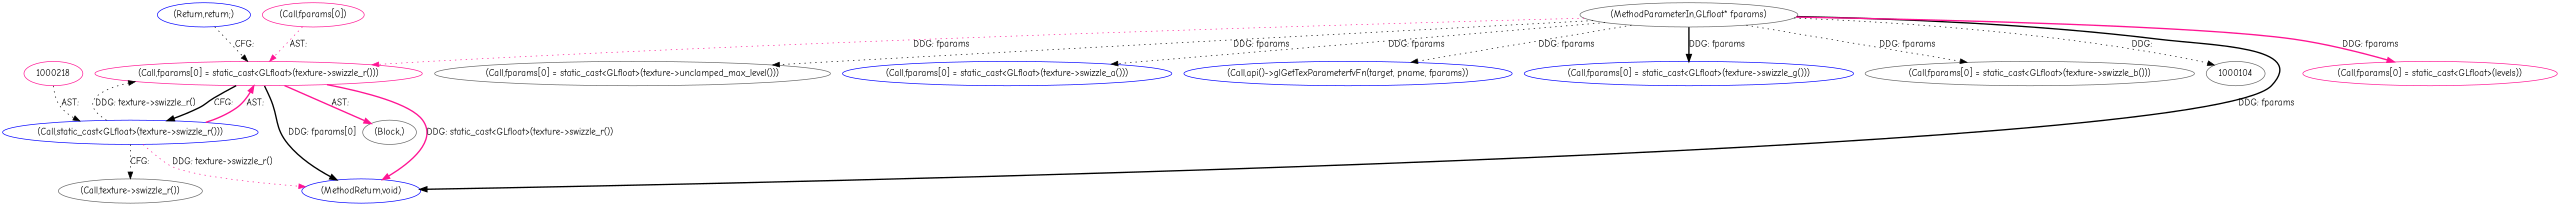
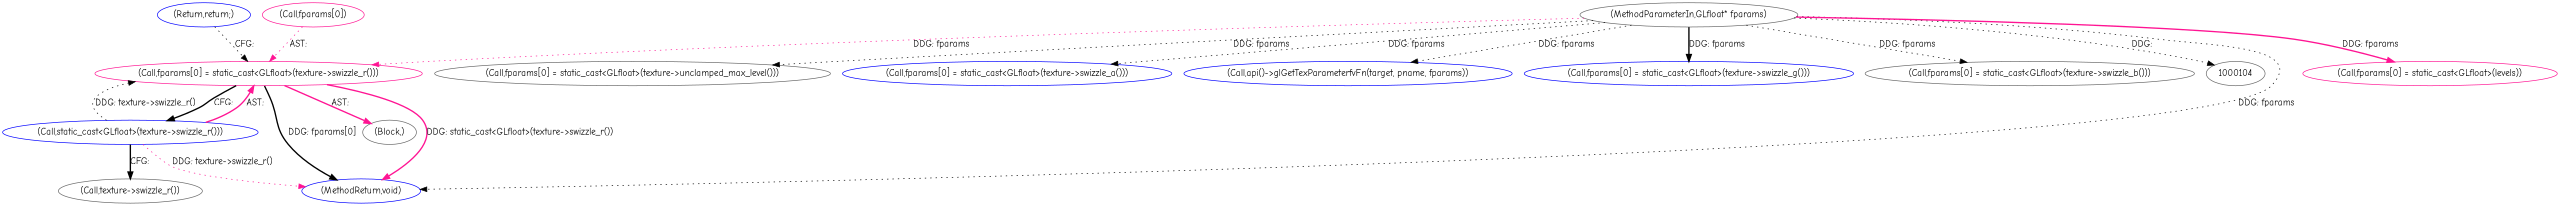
node "1000218": removed
edge "(MethodParameterIn,GLfloat* fparams)" -> "(MethodReturn,void)": style bold -> dotted
edge "(Call,static_cast<GLfloat>(texture->swizzle_r()))" -> "(Call,texture->swizzle_r())": style dotted -> bold
